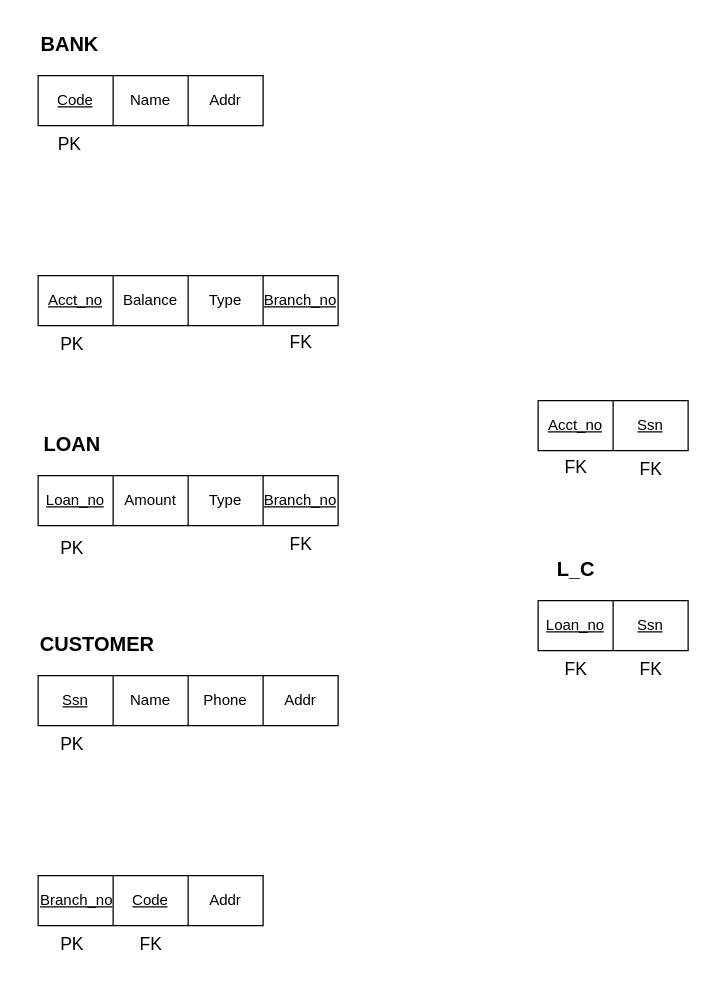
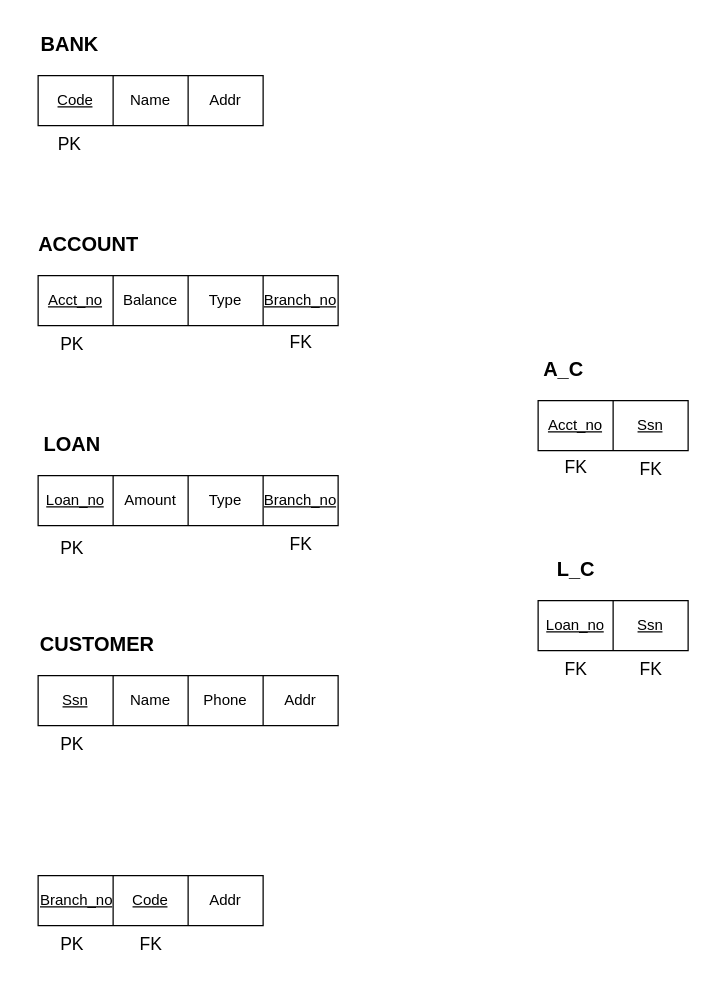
node "ACCOUNT": added
node "A_C": added
